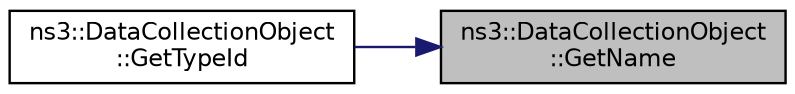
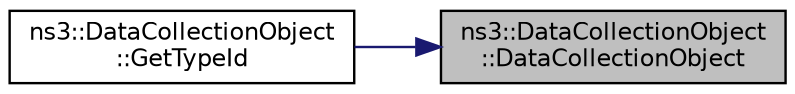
node "ns3::DataCollectionObject ::GetName": label "ns3::DataCollectionObject ::GetName" -> "ns3::DataCollectionObject ::DataCollectionObject"
